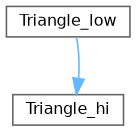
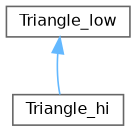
edge "Triangle_low" -> "Triangle_hi": reversed
